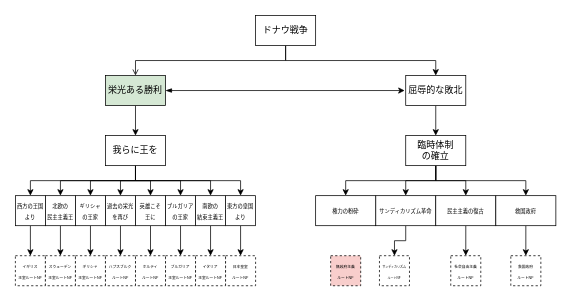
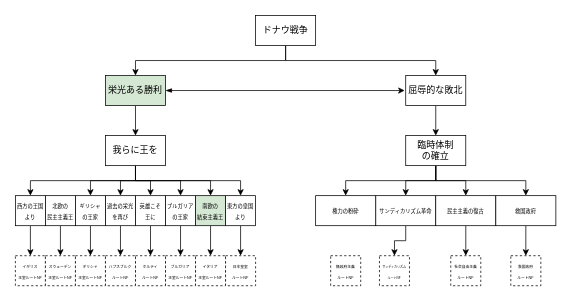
edge "ドナウ戦争" -> "栄光ある勝利": arrowhead open -> classic
edge "我らに王を" -> "北欧の 民主主義王": removed
node "南欧の 結束主義王": fillcolor #ffffff -> #d5e8d4
node "無政府主義 ルートNF": fillcolor #f8cecc -> #ffffff
